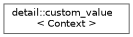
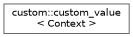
node "detail::custom_value < Context >": label "detail::custom_value < Context >" -> "custom::custom_value < Context >"
